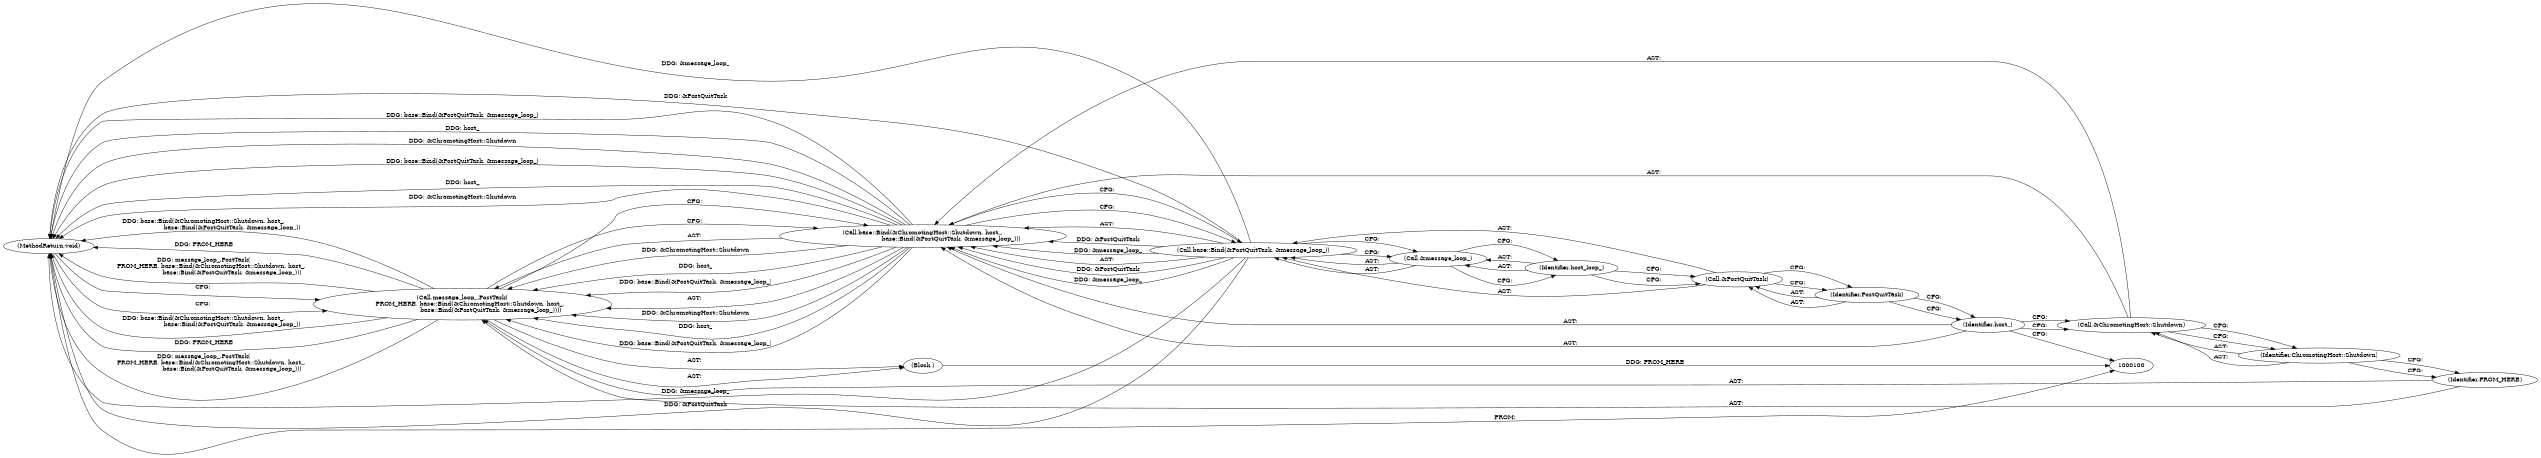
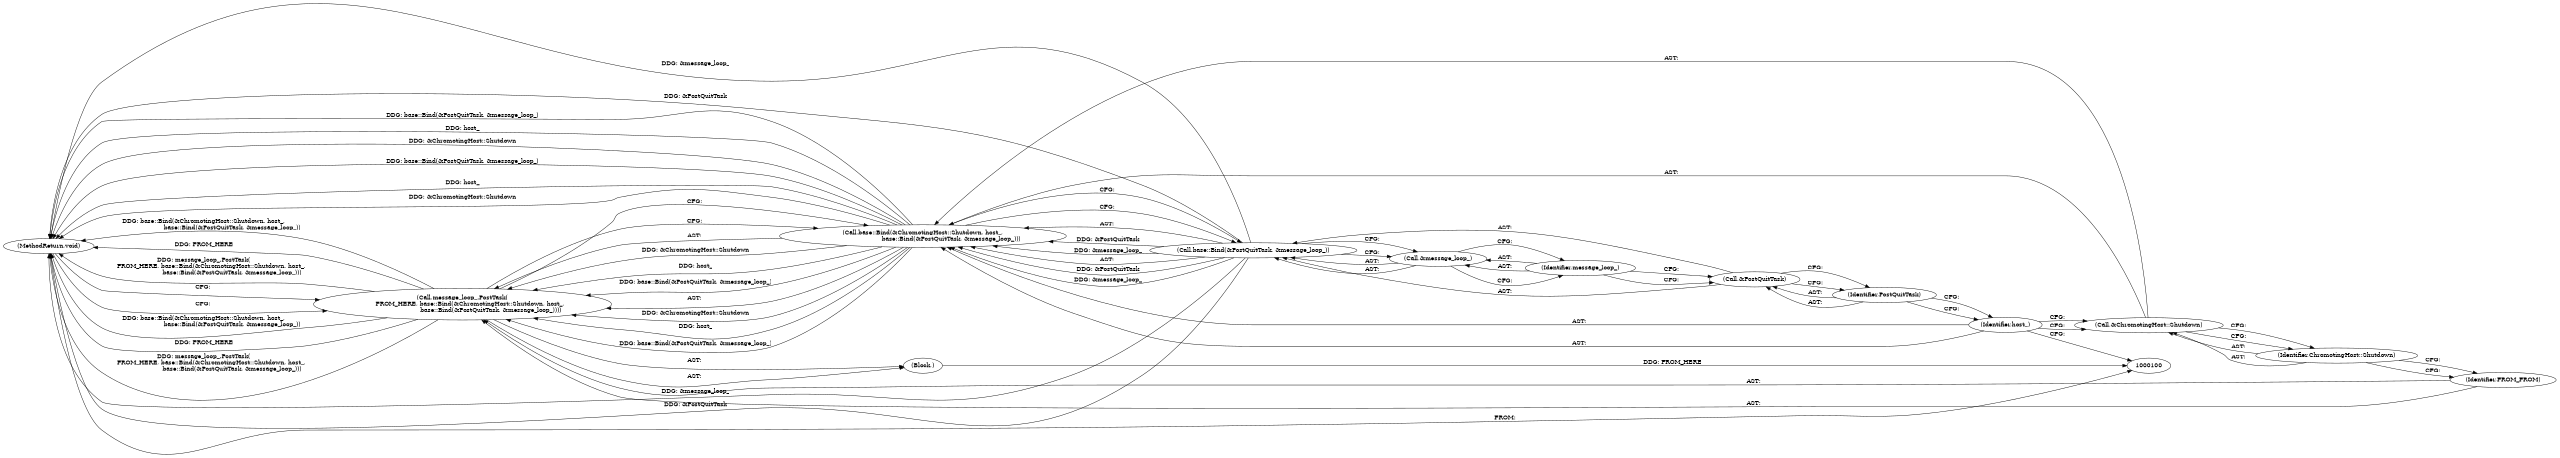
node "(Identifier,host_loop_)": label "(Identifier,host_loop_)" -> "(Identifier,message_loop_)"
node "(Identifier,FROM_HERE)": label "(Identifier,FROM_HERE)" -> "(Identifier,FROM_FROM)"
